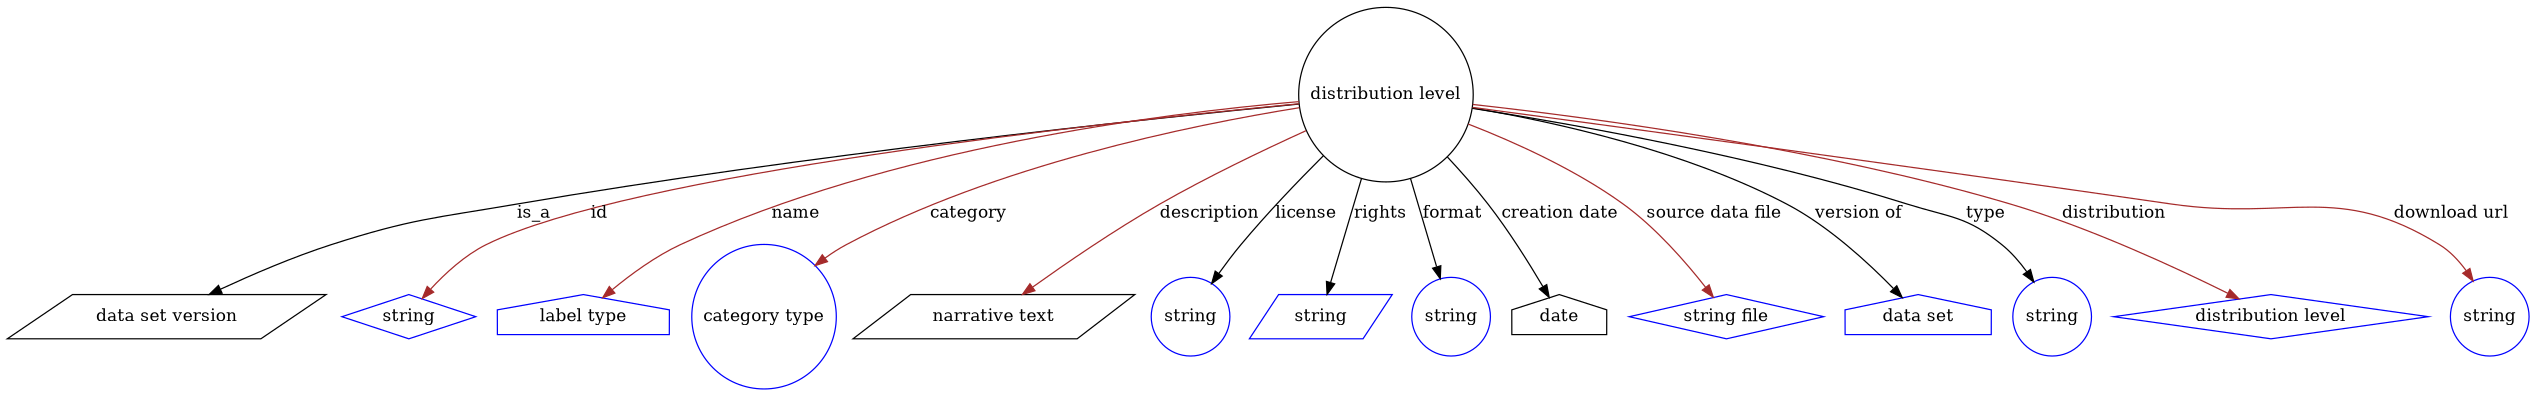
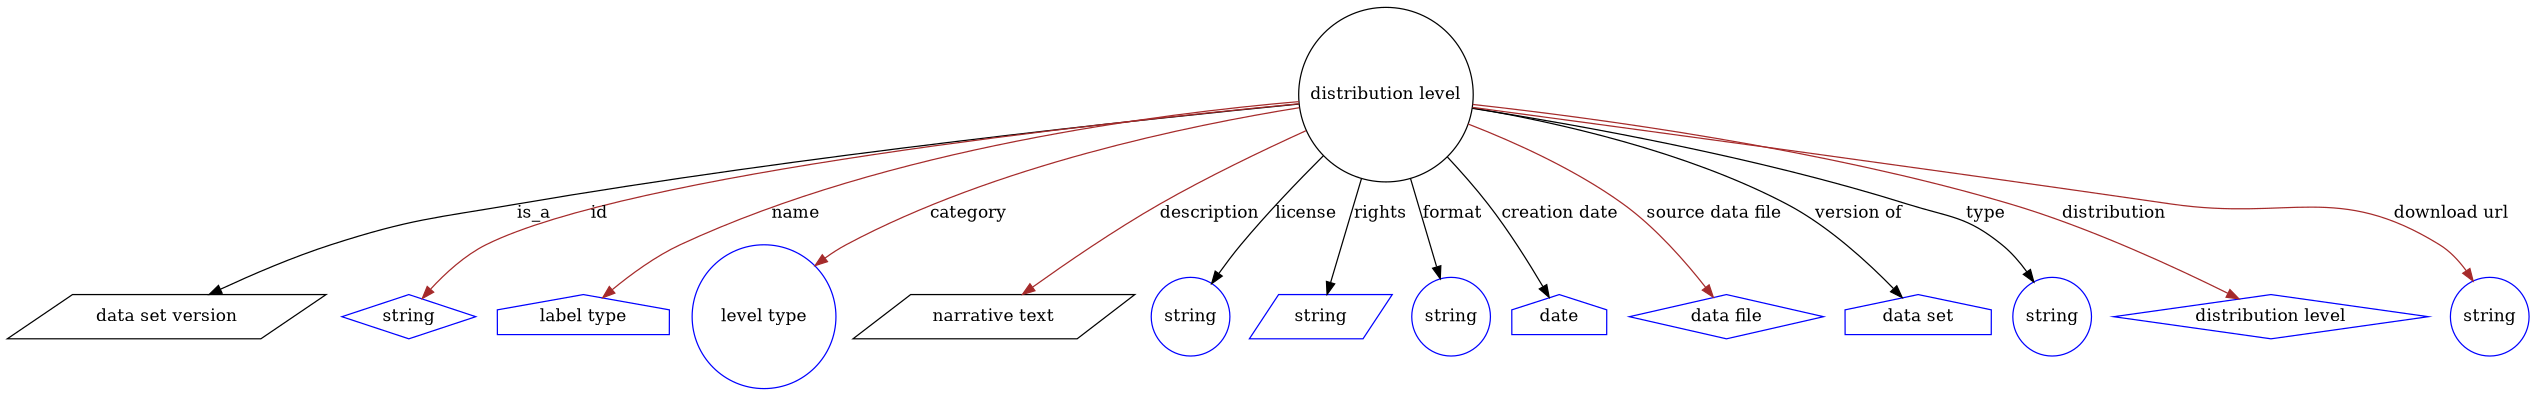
node "category type": label "category type" -> "level type"
node "date": color black -> blue
node "string file": label "string file" -> "data file"
